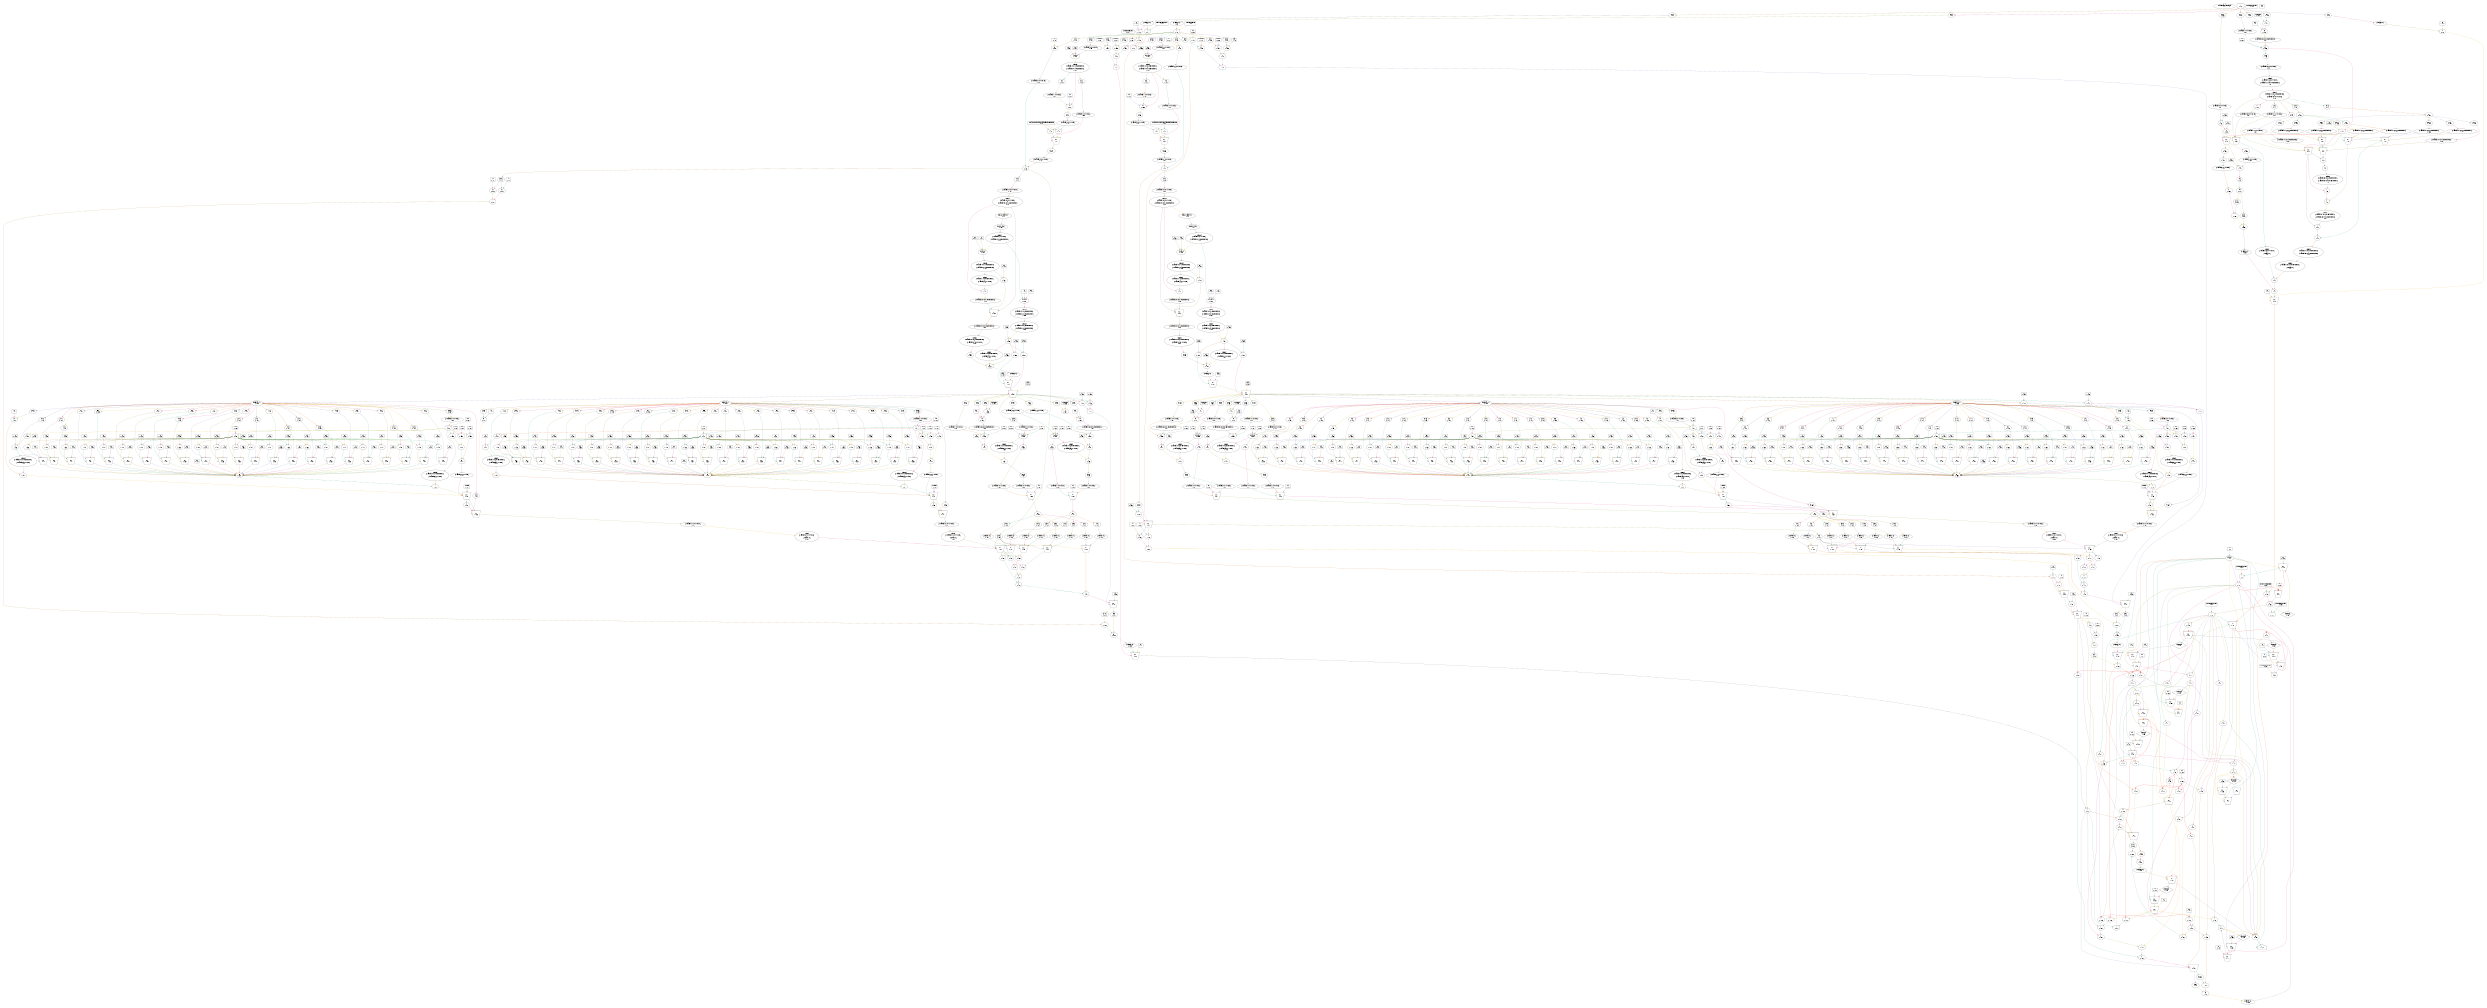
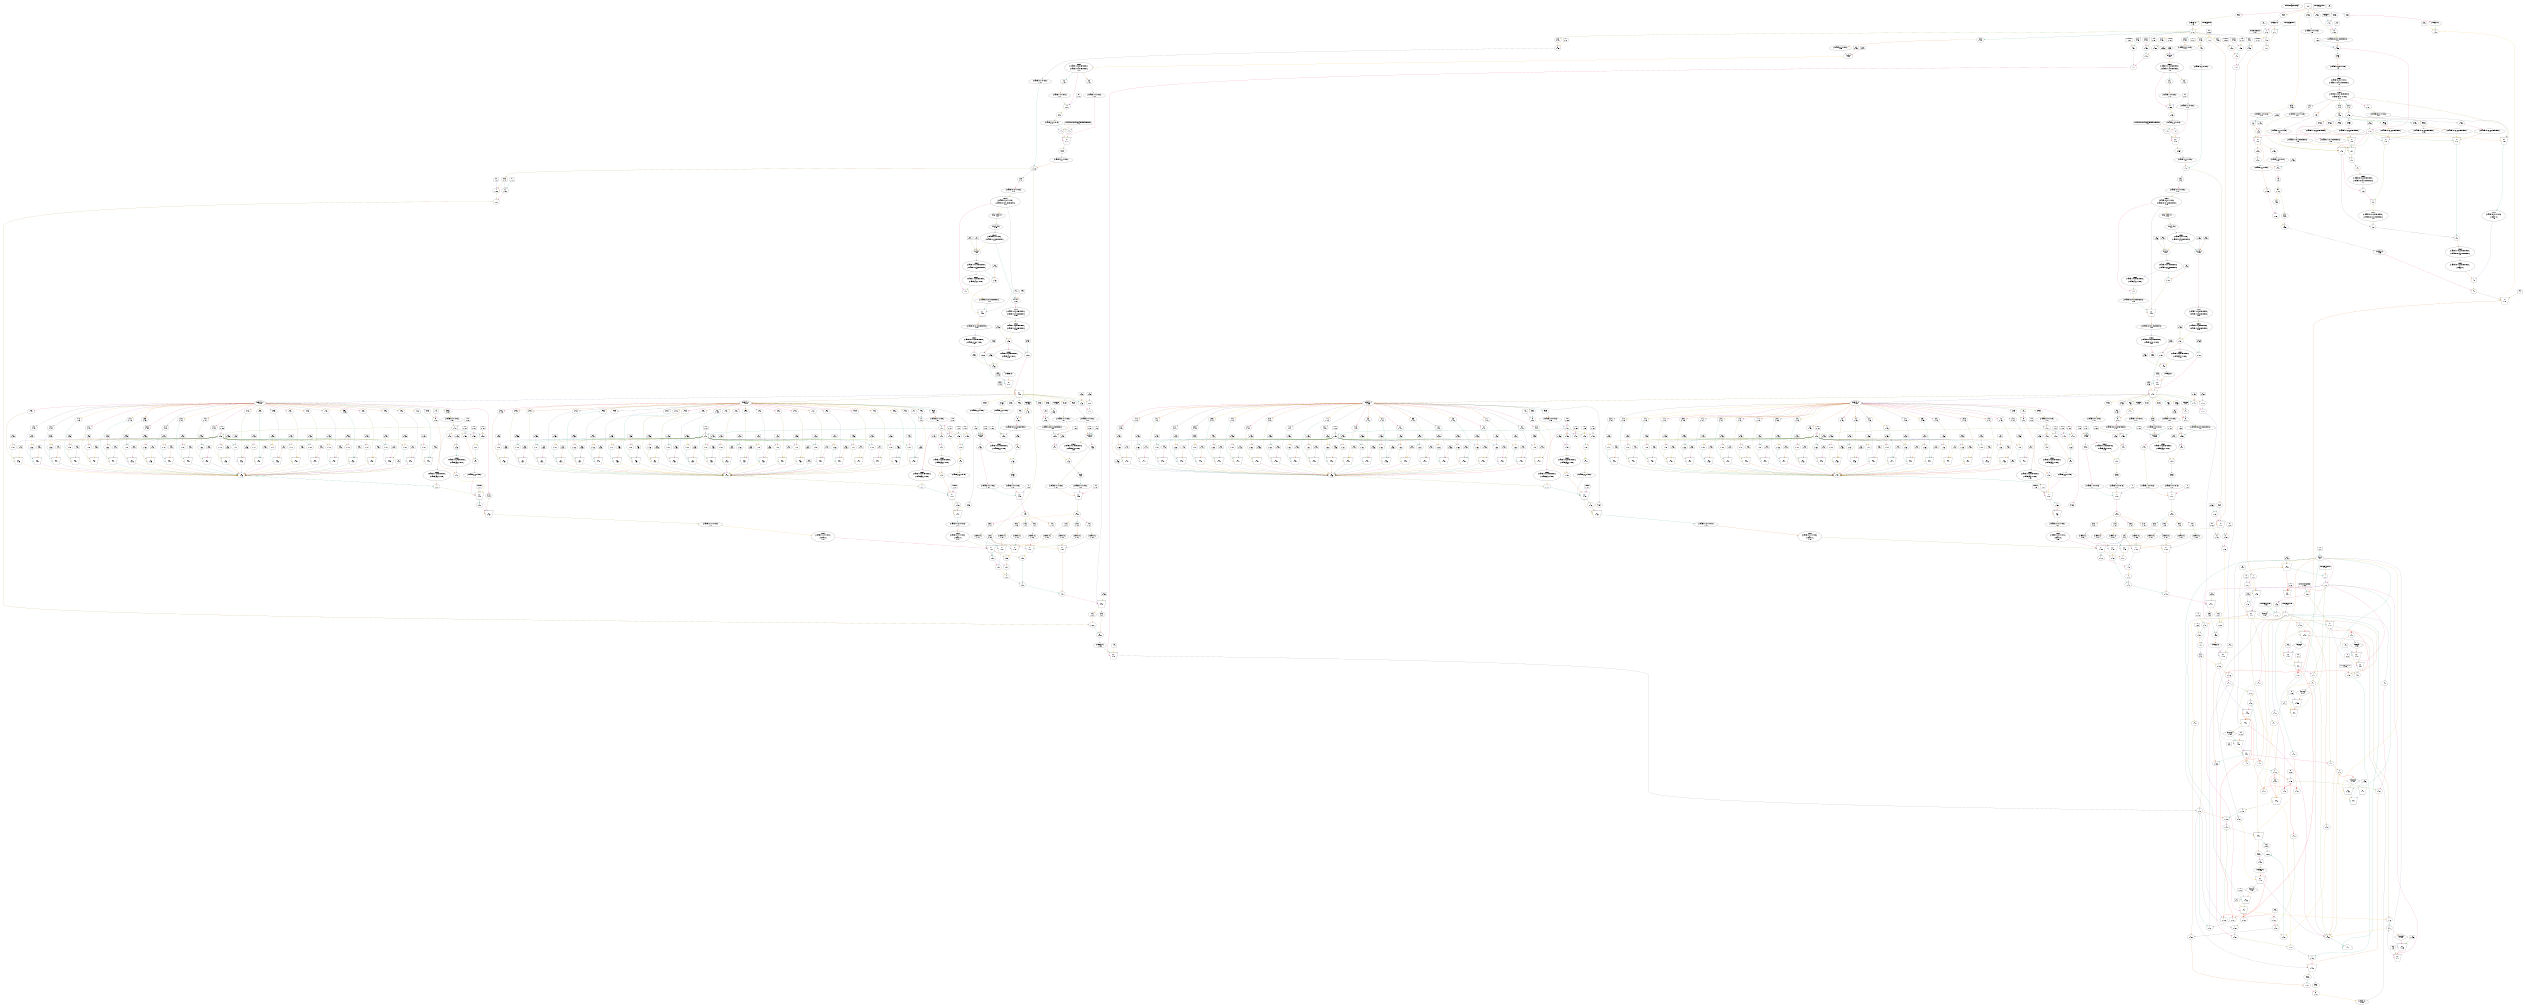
node "* ID: 1162": removed
